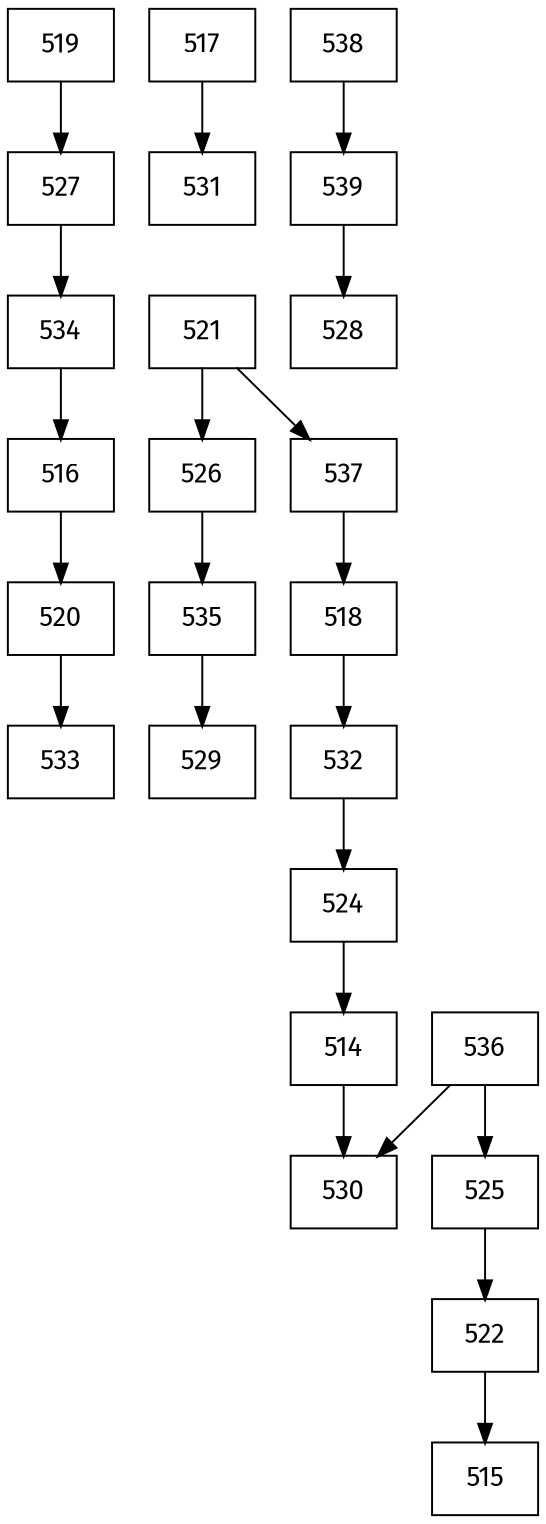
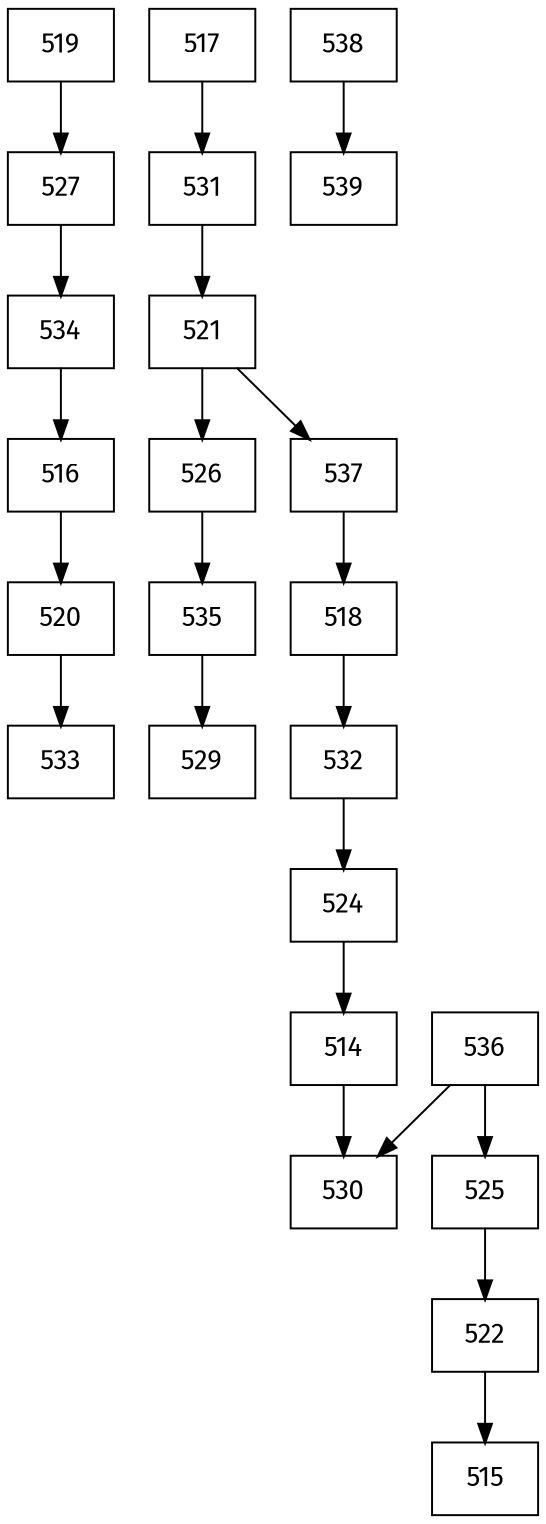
edge "531" -> "521": added
node "528": removed
